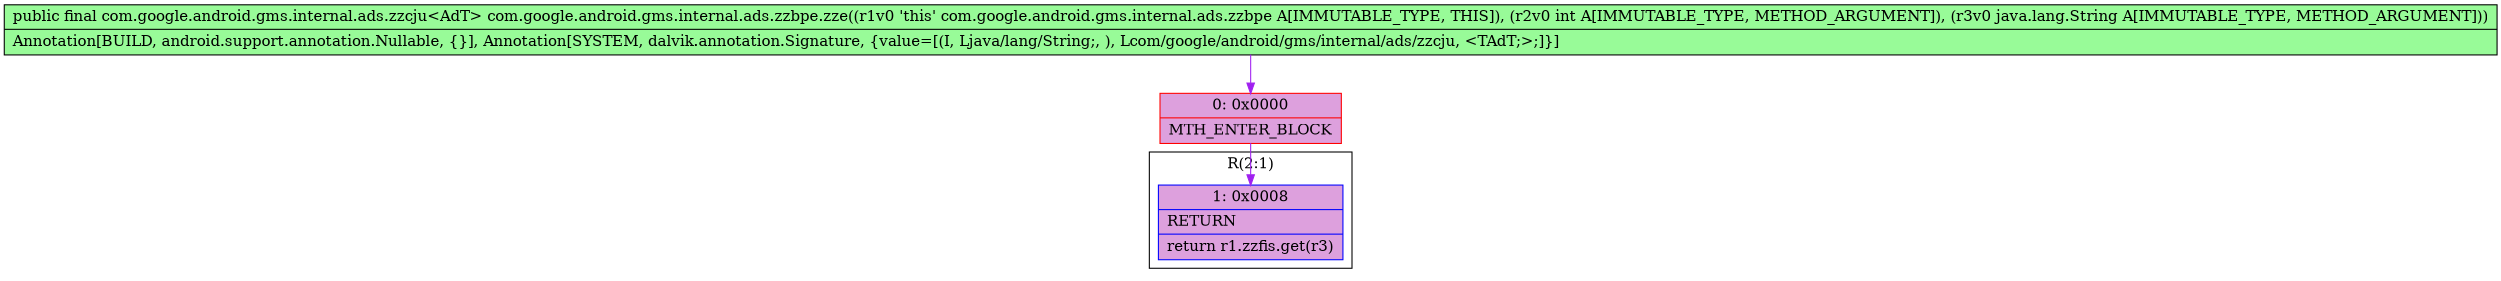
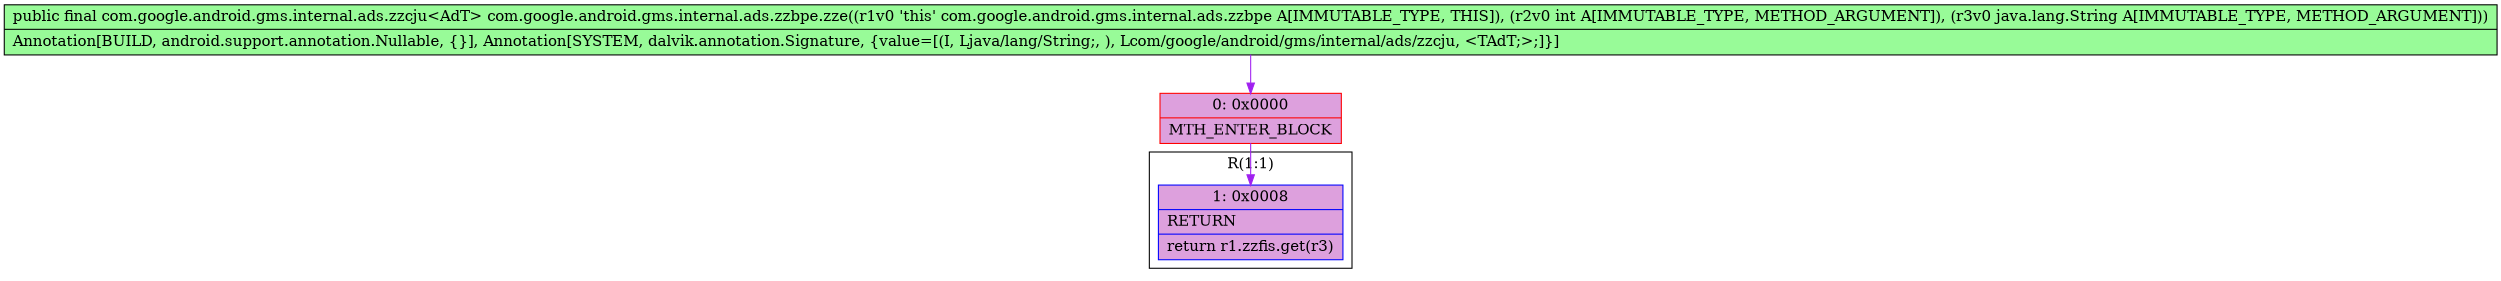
cluster "R(2:1)": label "R(2:1)" -> "R(1:1)"
